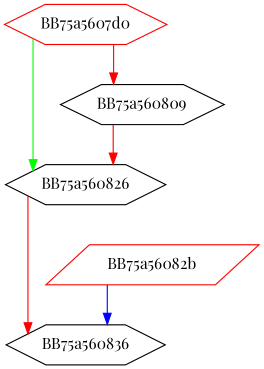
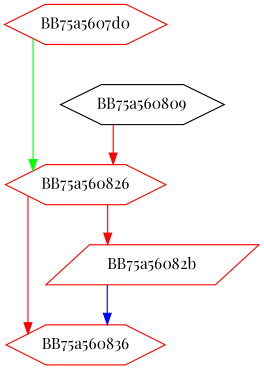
edge "BB75a5607d0" -> "BB75a560809": removed
node "BB75a560826": color black -> red
edge "BB75a560826" -> "BB75a56082b": added
node "BB75a560836": color black -> red
